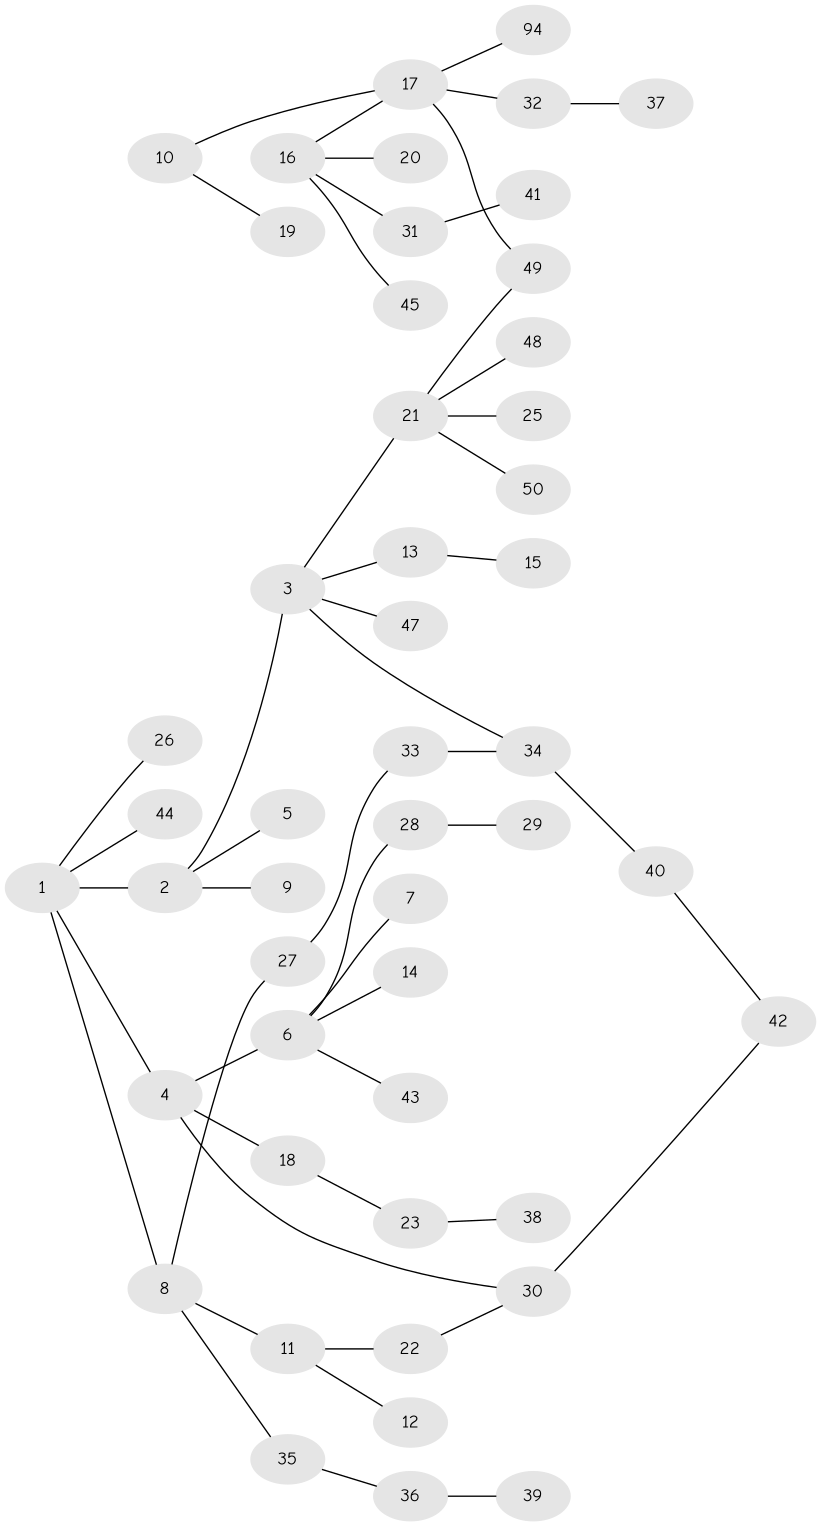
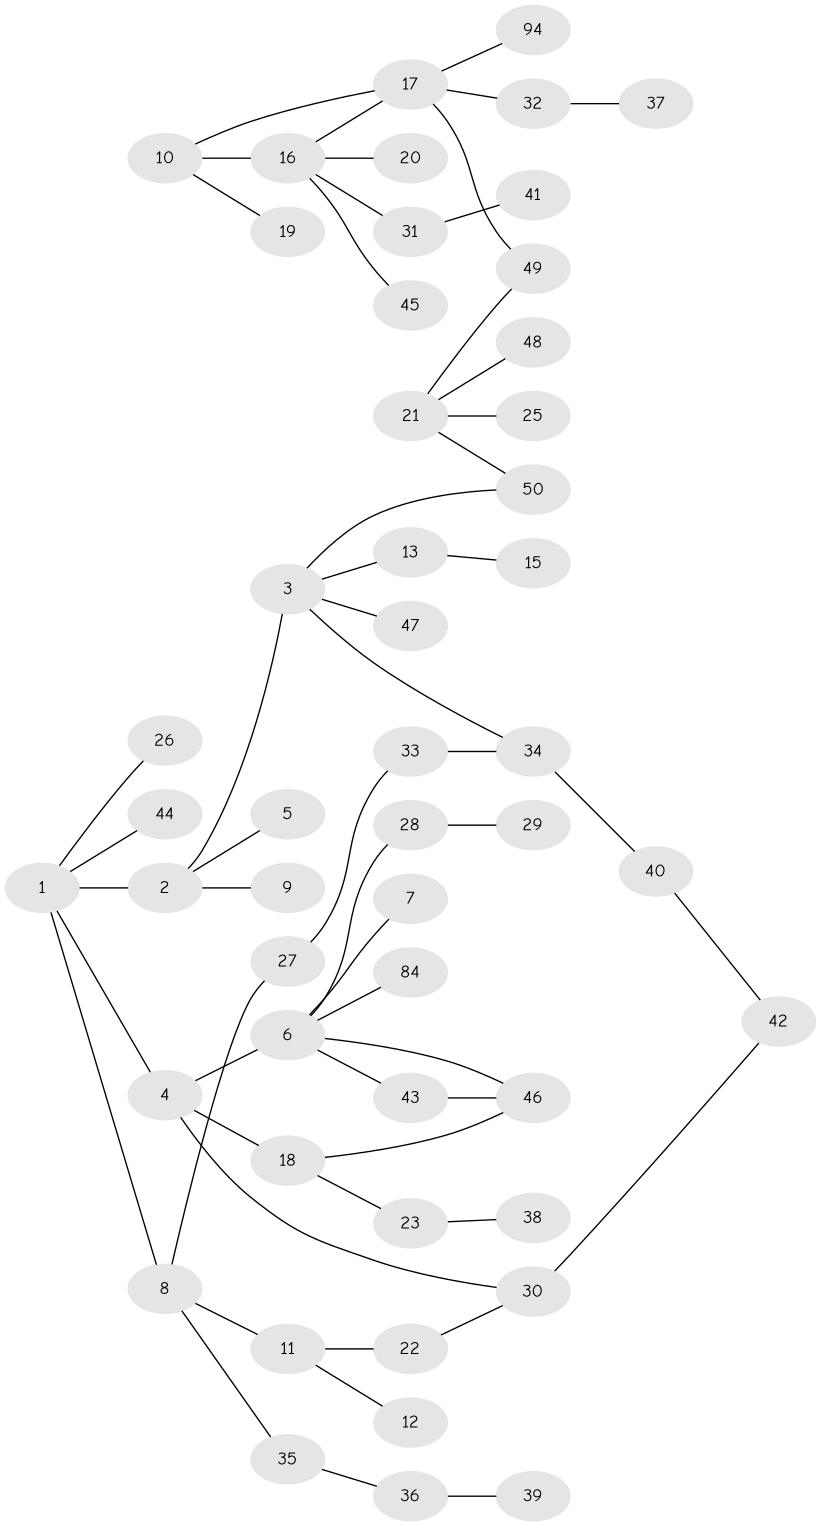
edge "10" -- "16": added
edge "21" -- "3": now "50" -- "3"
node "14": label "14" -> "84"
node "46": added
